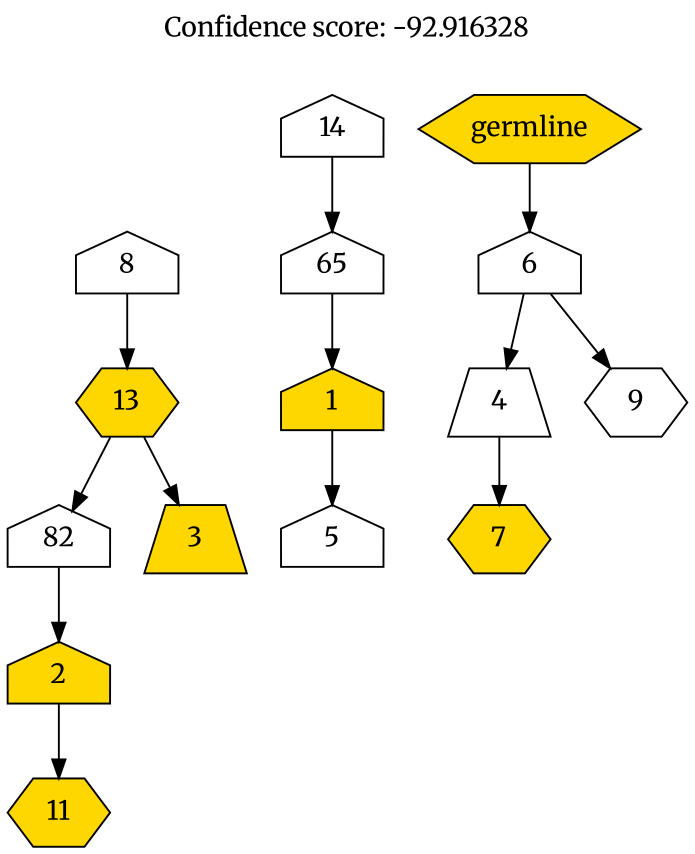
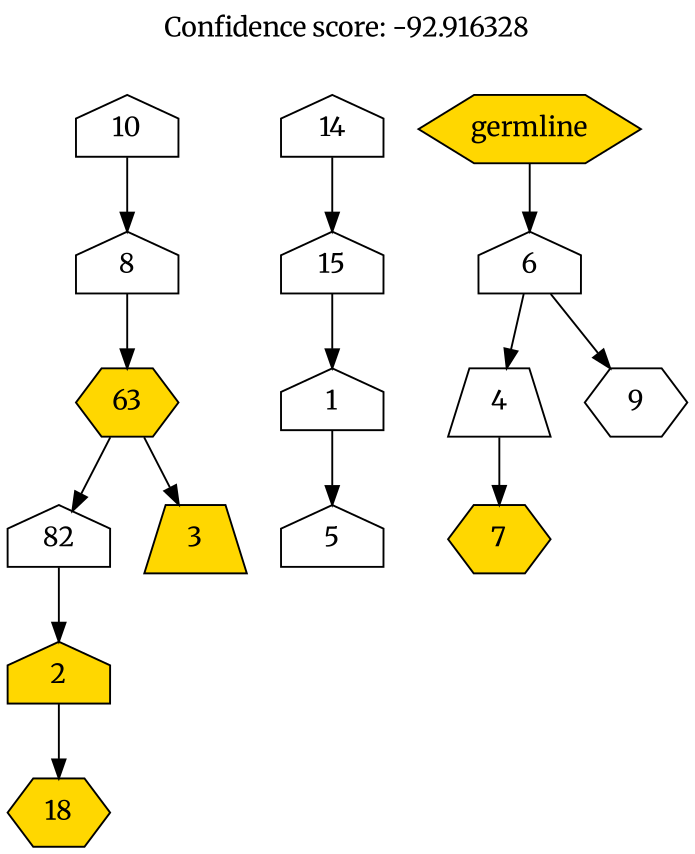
node "10": added
node "65": label "65" -> "15"
node "13": label "13" -> "63"
node "1": fillcolor gold -> white
node "11": label "11" -> "18"
